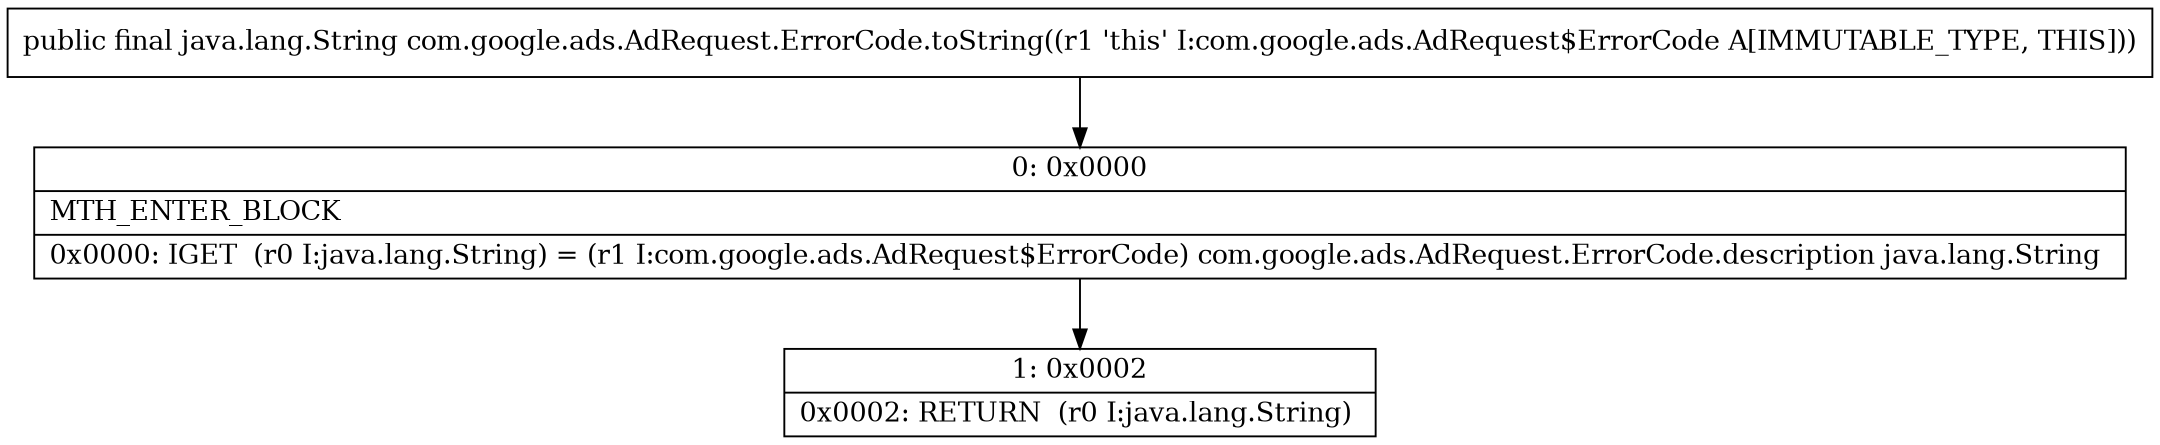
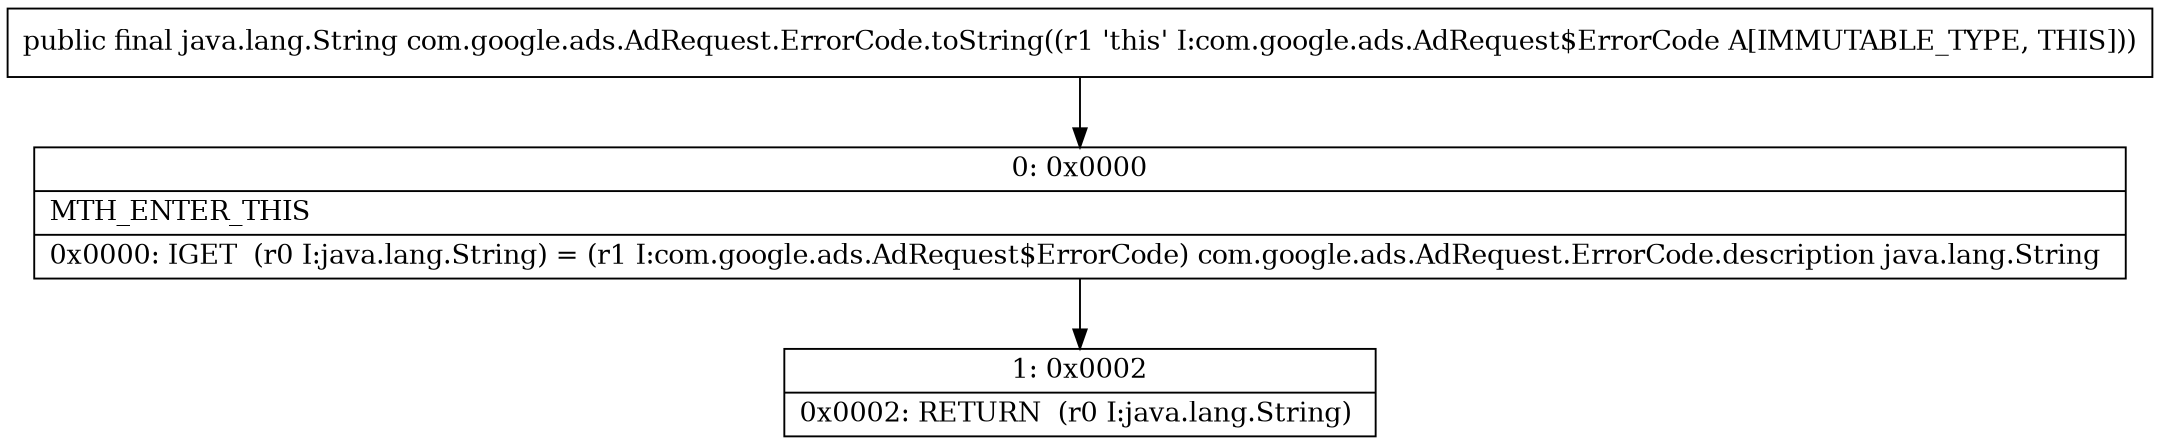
node "0: 0x0000": text "MTH_ENTER_BLOCK" -> "MTH_ENTER_THIS"
